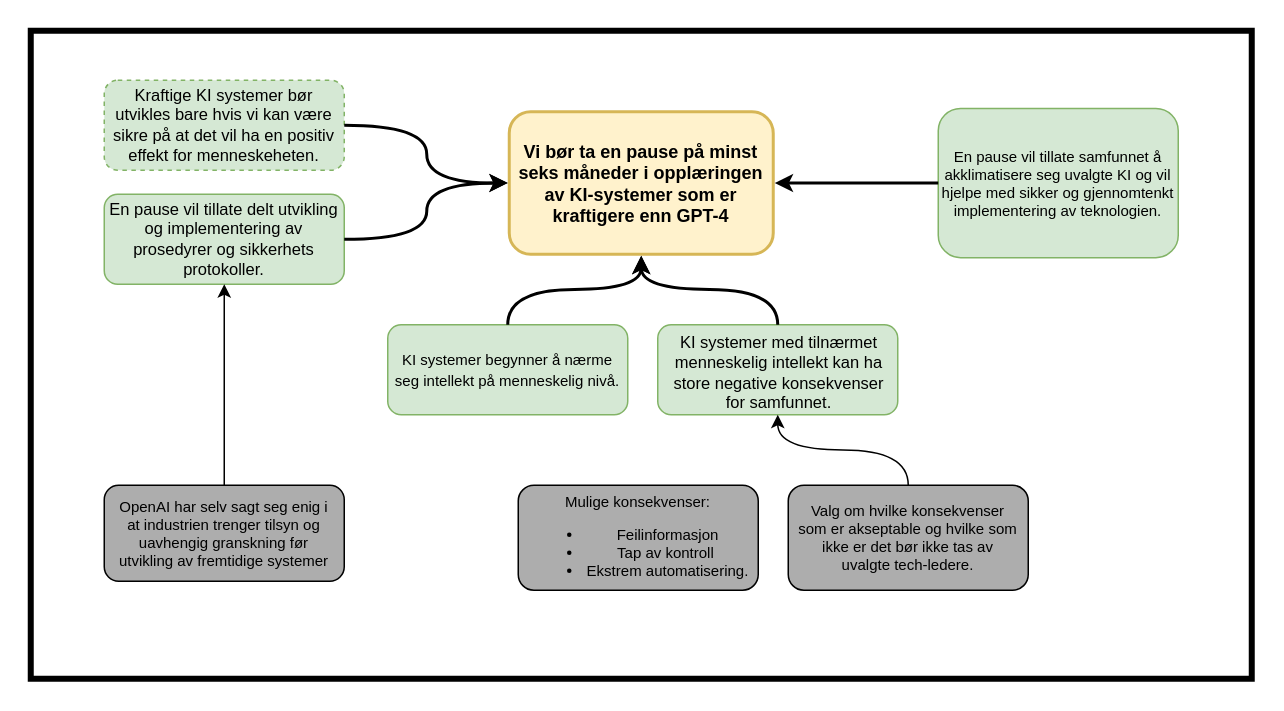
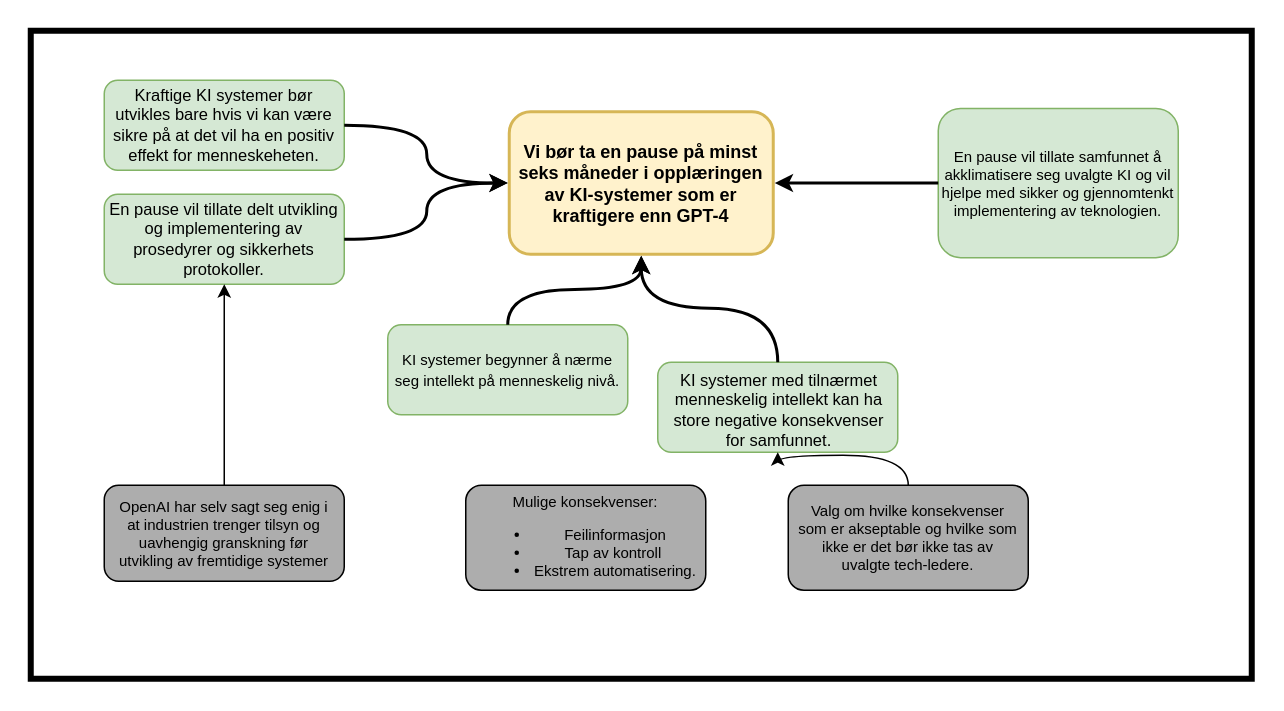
node "Kraftige KI systemer bør utvikles bare hvis vi kan være sikre på at det vil ha en positiv effekt for menneskeheten.": style dashed -> solid
node "KI systemer med tilnærmet menneskelig intellekt kan ha store negative konsekvenser for samfunnet.": moved (778, 370) -> (778, 407)
node "Mulige konsekvenser: Feilinformasjon Tap av kontroll Ekstrem automatisering.": moved (638, 538) -> (586, 538)
